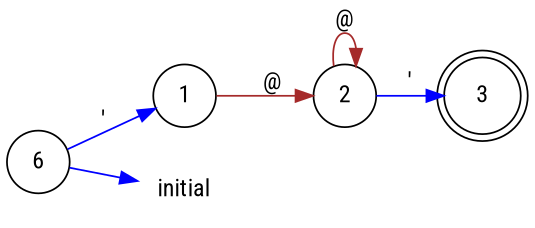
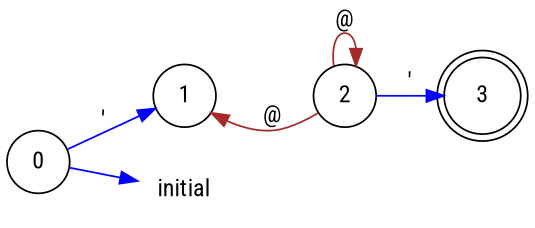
edge "1" -> "2": reversed
node "6": label "6" -> "0"
